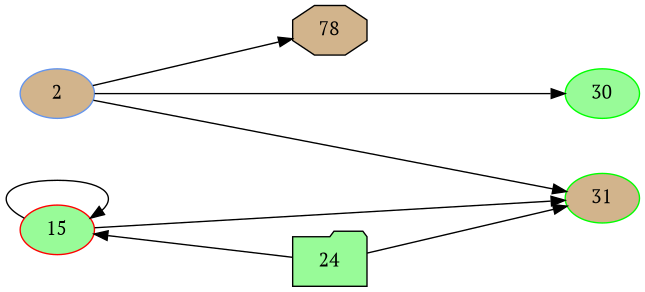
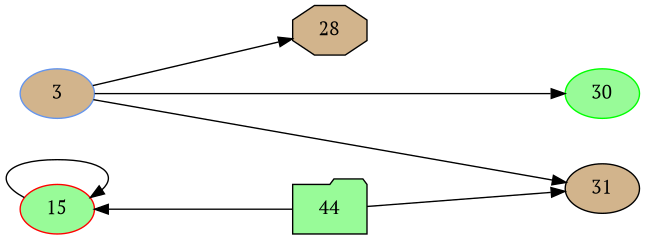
node "78": label "78" -> "28"
node "2": label "2" -> "3"
node "31": color green -> black
edge "15" -> "31": removed
node "24": label "24" -> "44"
